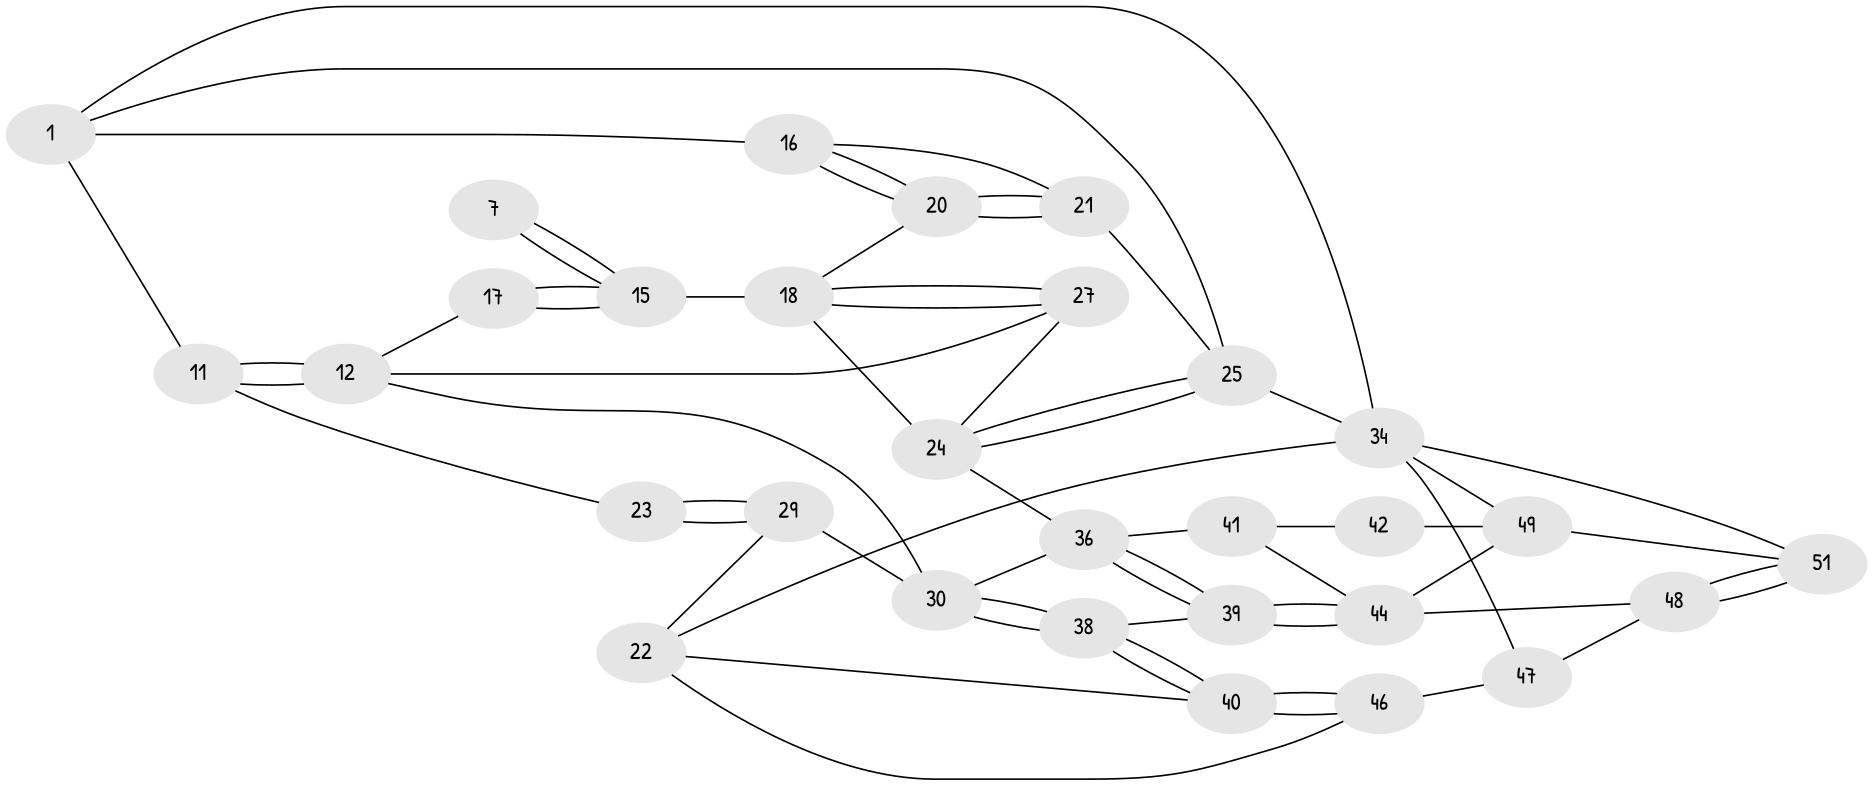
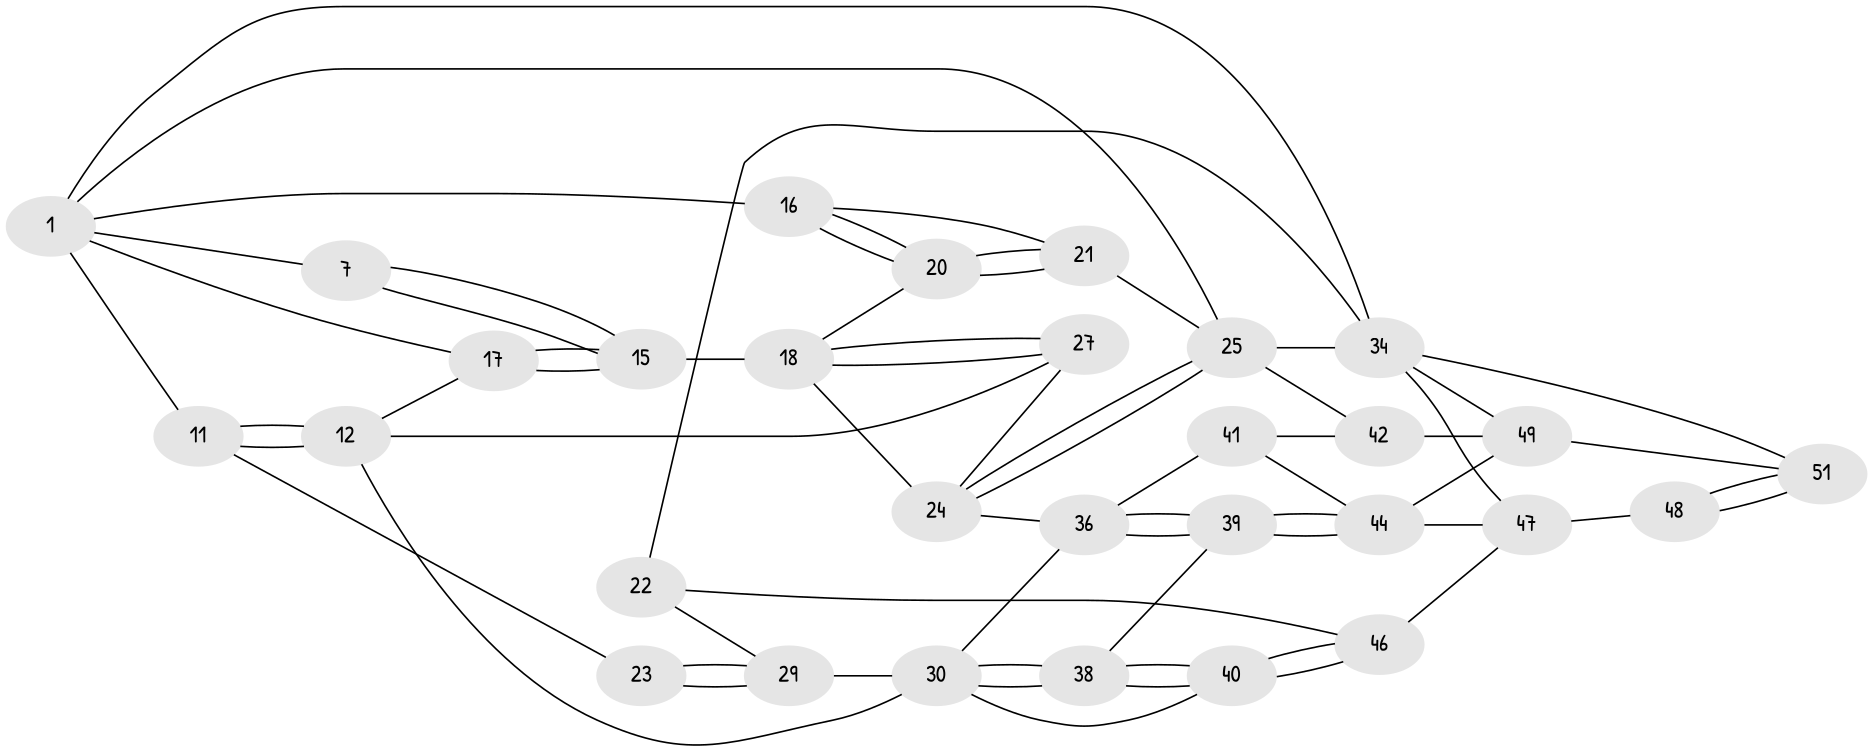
edge "1" -- "7": added
edge "1" -- "17": added
edge "25" -- "42": added
edge "48" -- "44": now "47" -- "44"
edge "22" -- "40": now "30" -- "40"
